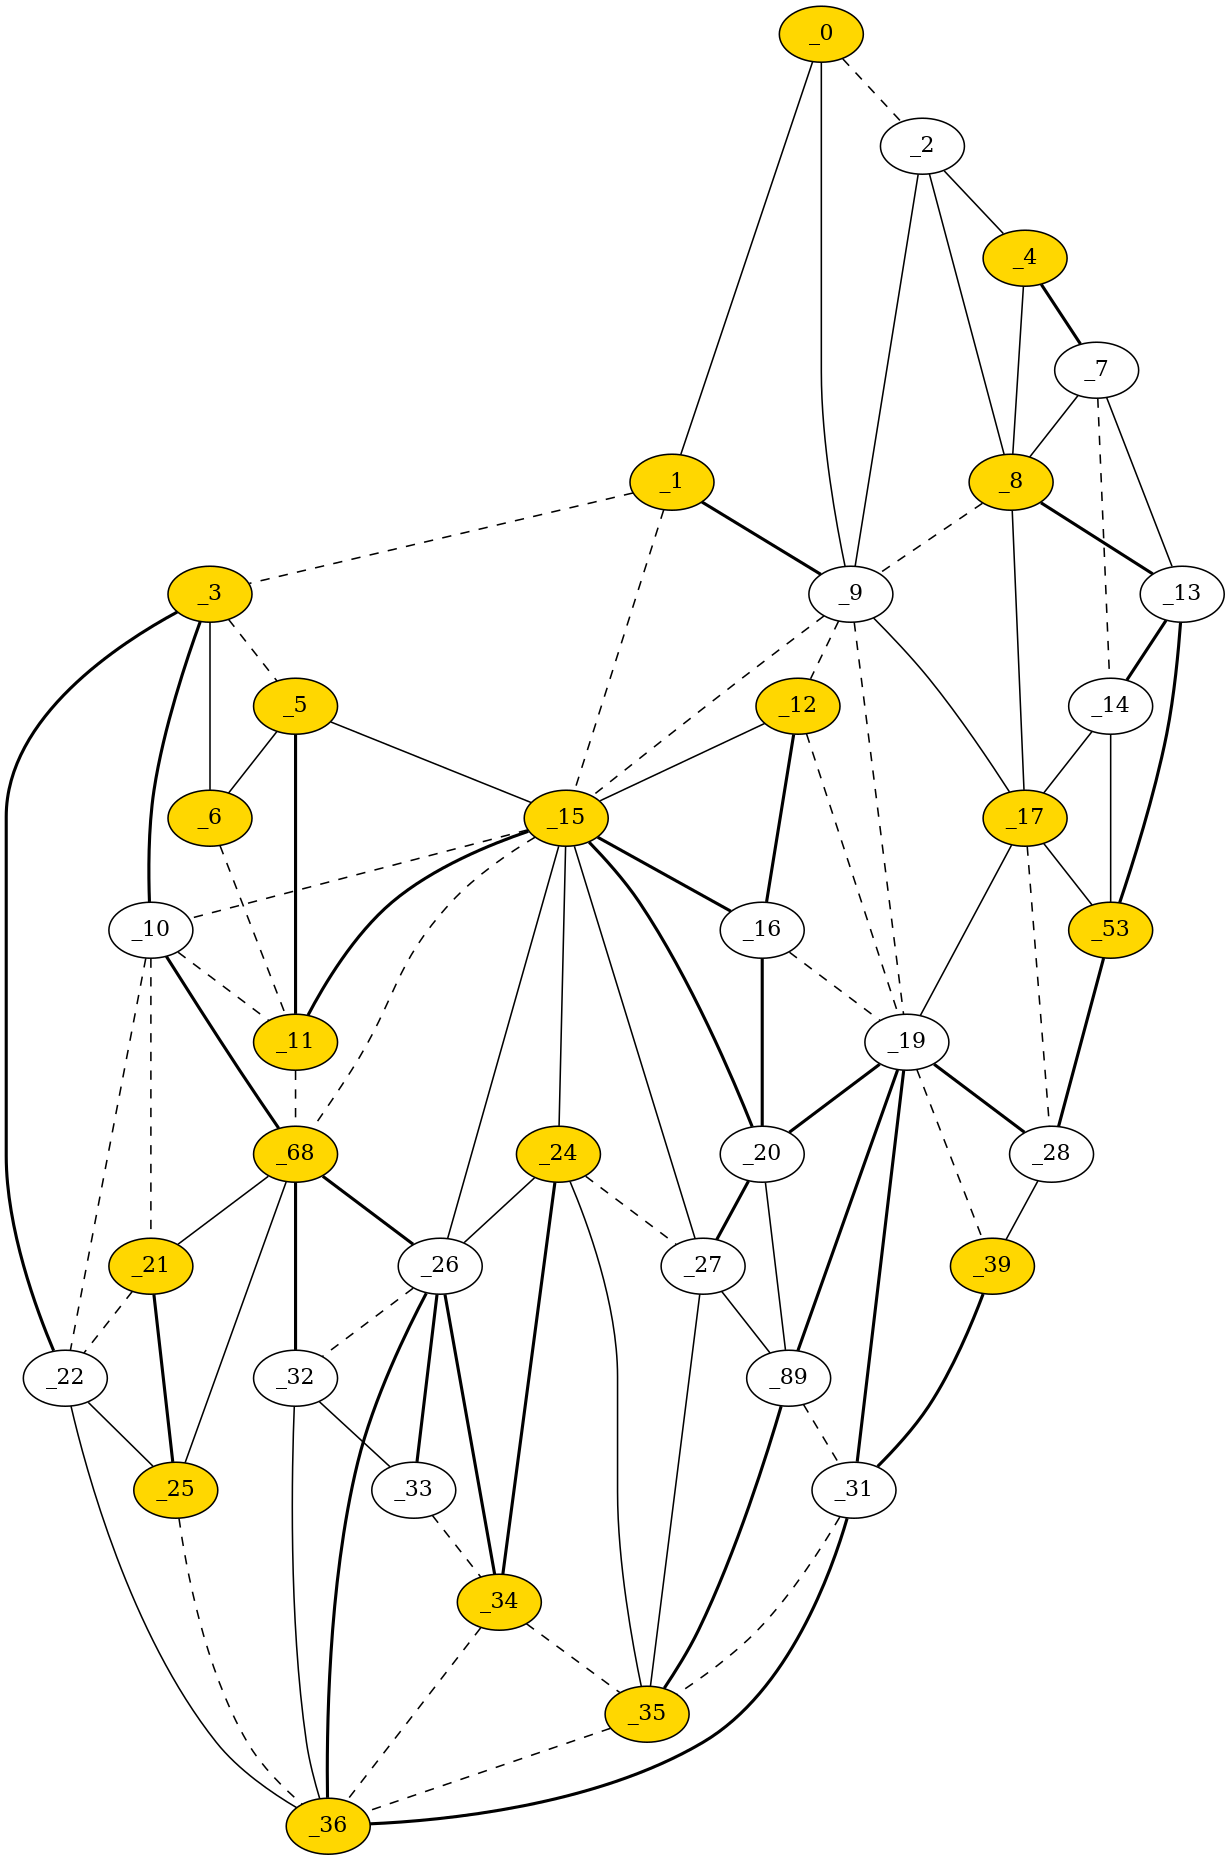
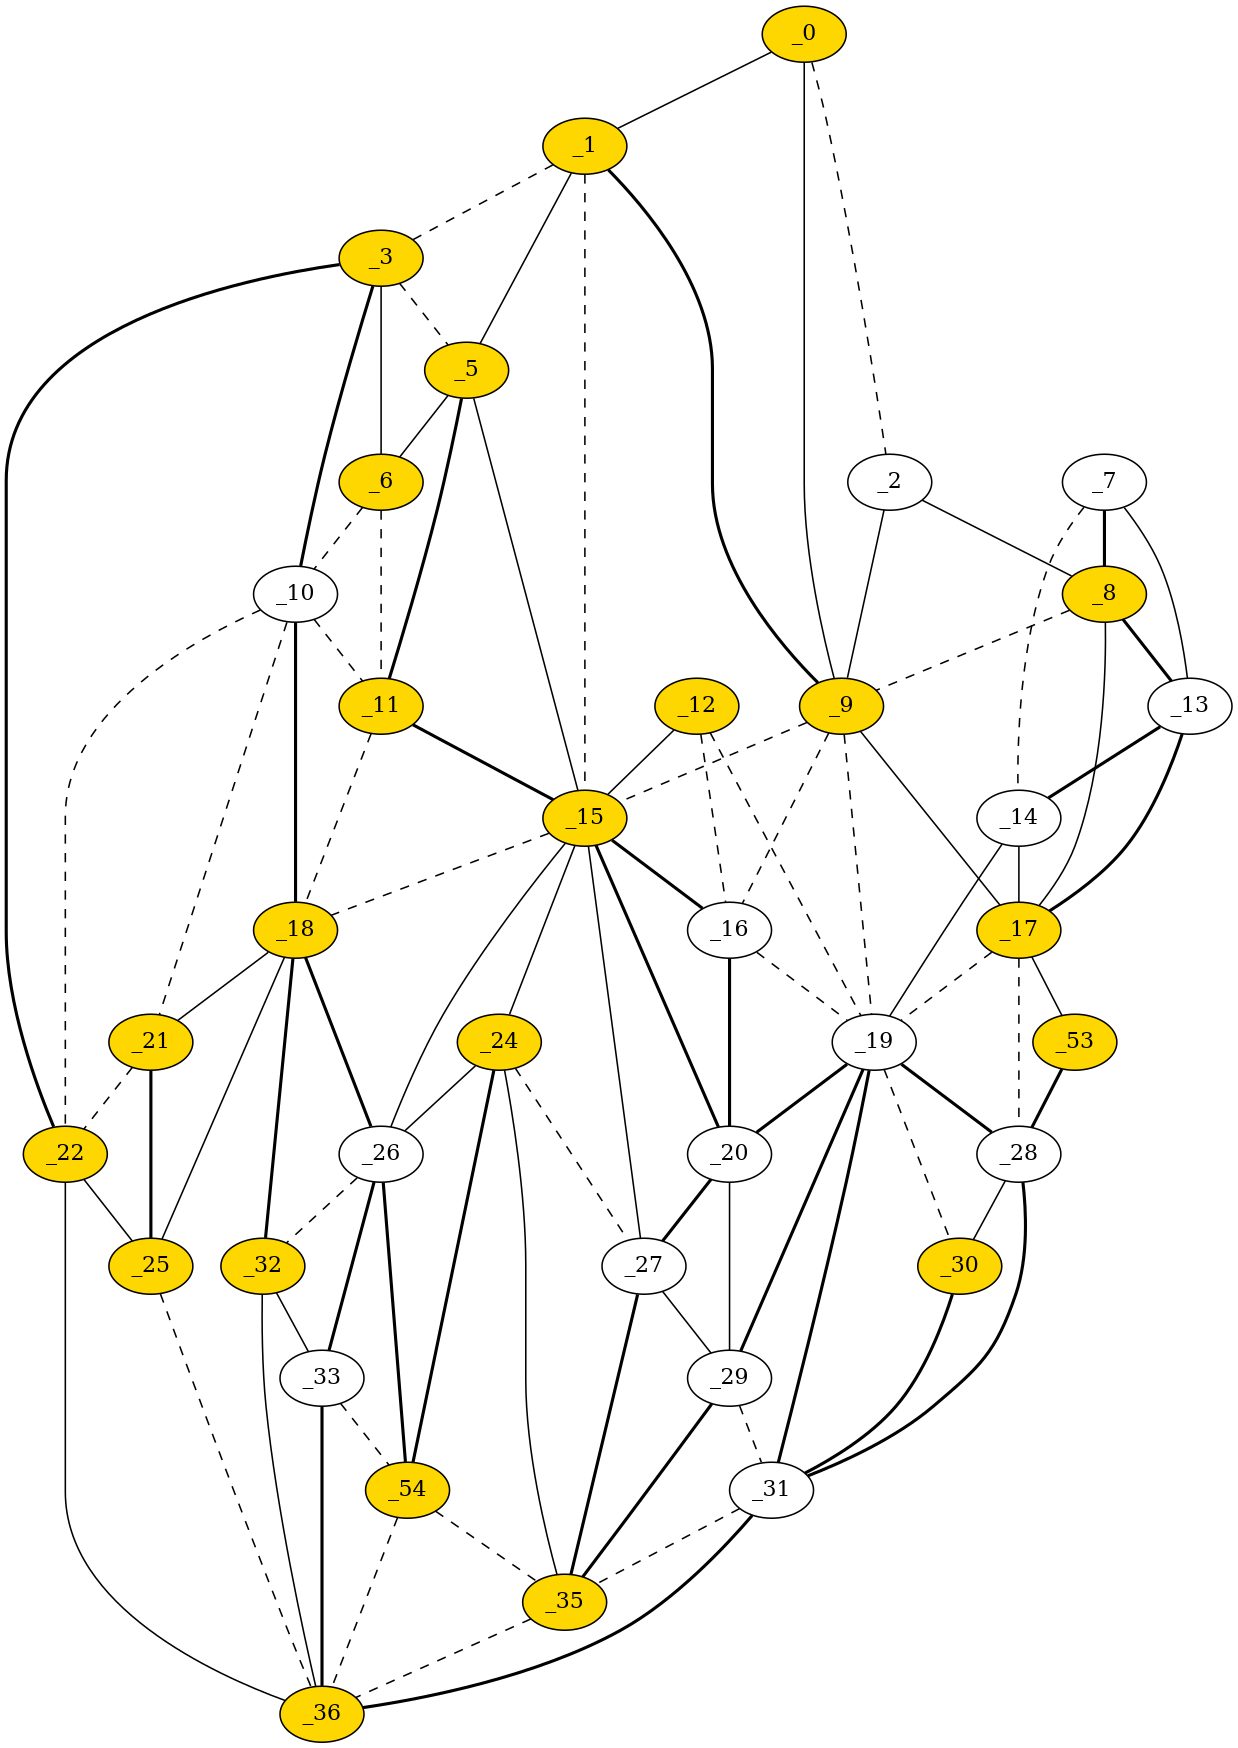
edge "_1" -- "_5": added
node "_4": removed
edge "_7" -- "_8": style solid -> bold
node "_9": fillcolor white -> gold
edge "_9" -- "_12": now "_9" -- "_16"
edge "_13" -- "_53": now "_13" -- "_17"
edge "_12" -- "_16": style bold -> dashed
edge "_14" -- "_53": now "_14" -- "_19"
edge "_15" -- "_10": now "_6" -- "_10"
edge "_17" -- "_19": style solid -> dashed
node "_68": label "_68" -> "_18"
node "_39": label "_39" -> "_30"
edge "_28" -- "_31": added
node "_22": fillcolor white -> gold
node "_32": fillcolor white -> gold
node "_89": label "_89" -> "_29"
edge "_27" -- "_35": style solid -> bold
edge "_26" -- "_36": now "_33" -- "_36"
node "_34": label "_34" -> "_54"
